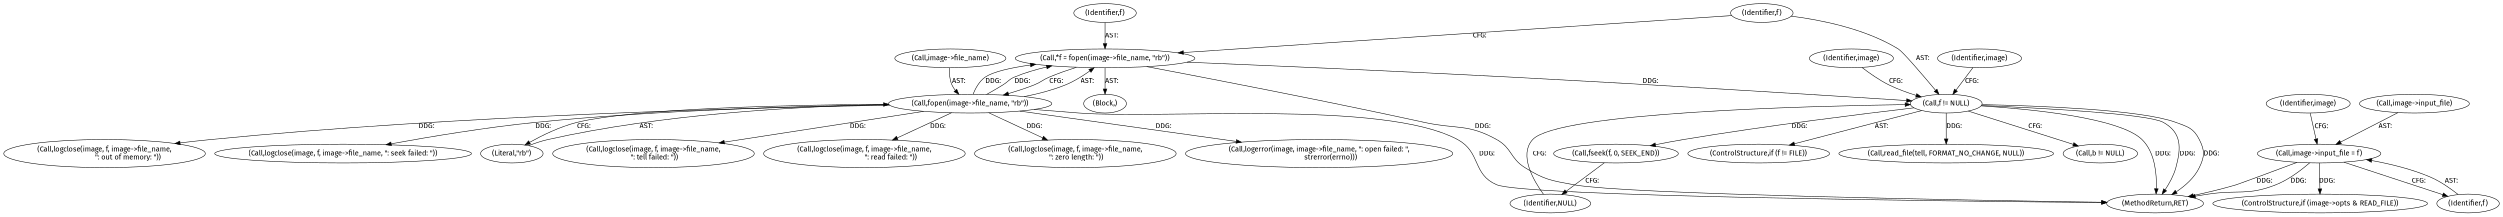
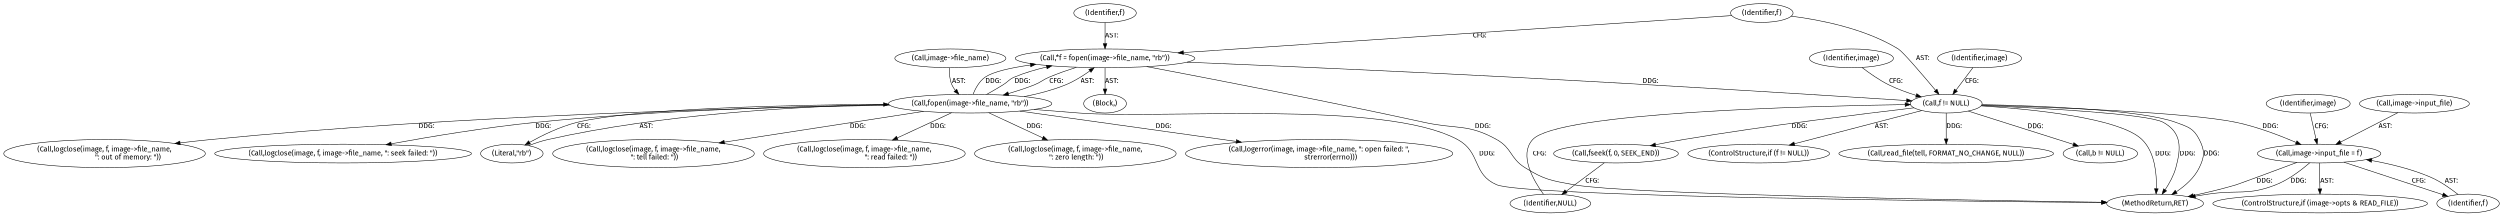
edge "(Call,f != NULL)" -> "(Call,image->input_file = f)": added, label "DDG:"
edge "(Call,f != NULL)" -> "(Call,b != NULL)": label "CFG: " -> "DDG: "
node "(ControlStructure,if (f != FILE))": label "(ControlStructure,if (f != FILE))" -> "(ControlStructure,if (f != NULL))"
edge "(Call,image->input_file = f)" -> "(ControlStructure,if (image->opts & READ_FILE))": label "DDG: " -> "AST: "
